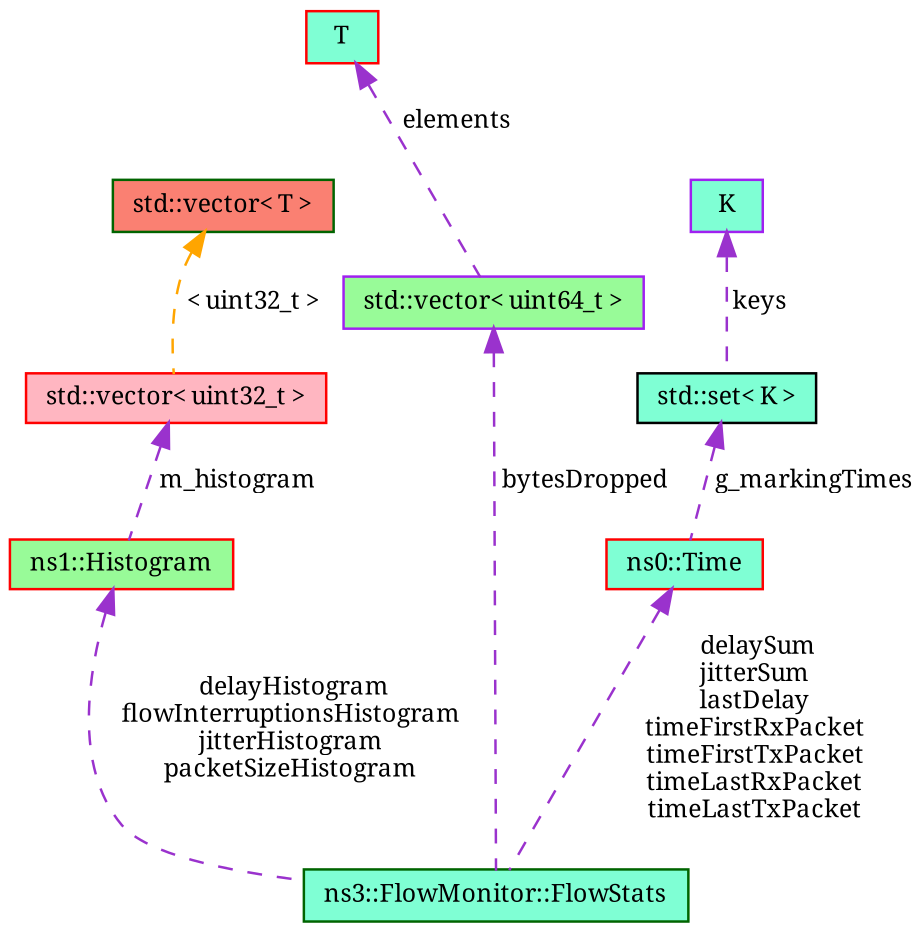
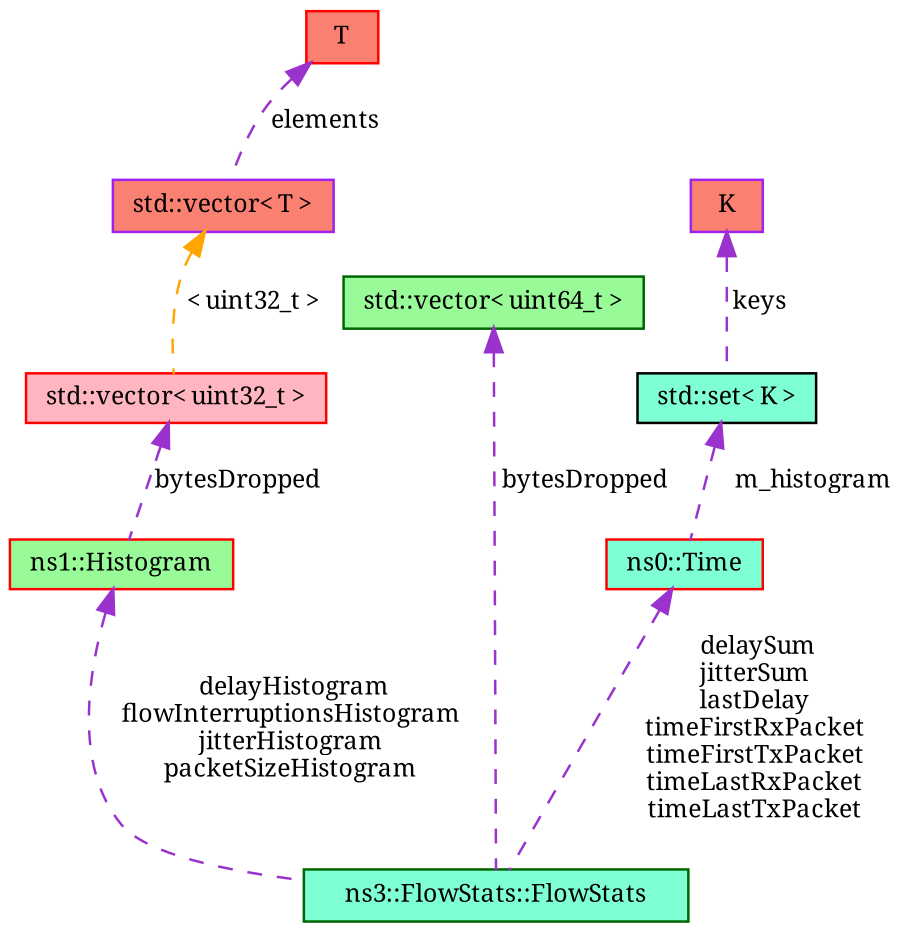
node "T": fillcolor aquamarine -> salmon
edge "std::vector< uint64_t >" -> "T": now "std::vector< T >" -> "T"
node "std::vector< T >": color darkgreen -> purple
node "K": fillcolor aquamarine -> salmon
node "std::vector< uint64_t >": color purple -> darkgreen
edge "ns1::Histogram" -> "std::vector< uint32_t >": label " m_histogram" -> " bytesDropped"
edge "ns0::Time" -> "std::set< K >": label " g_markingTimes" -> " m_histogram"
node "ns3::FlowMonitor::FlowStats": label "ns3::FlowMonitor::FlowStats" -> "ns3::FlowStats::FlowStats"
